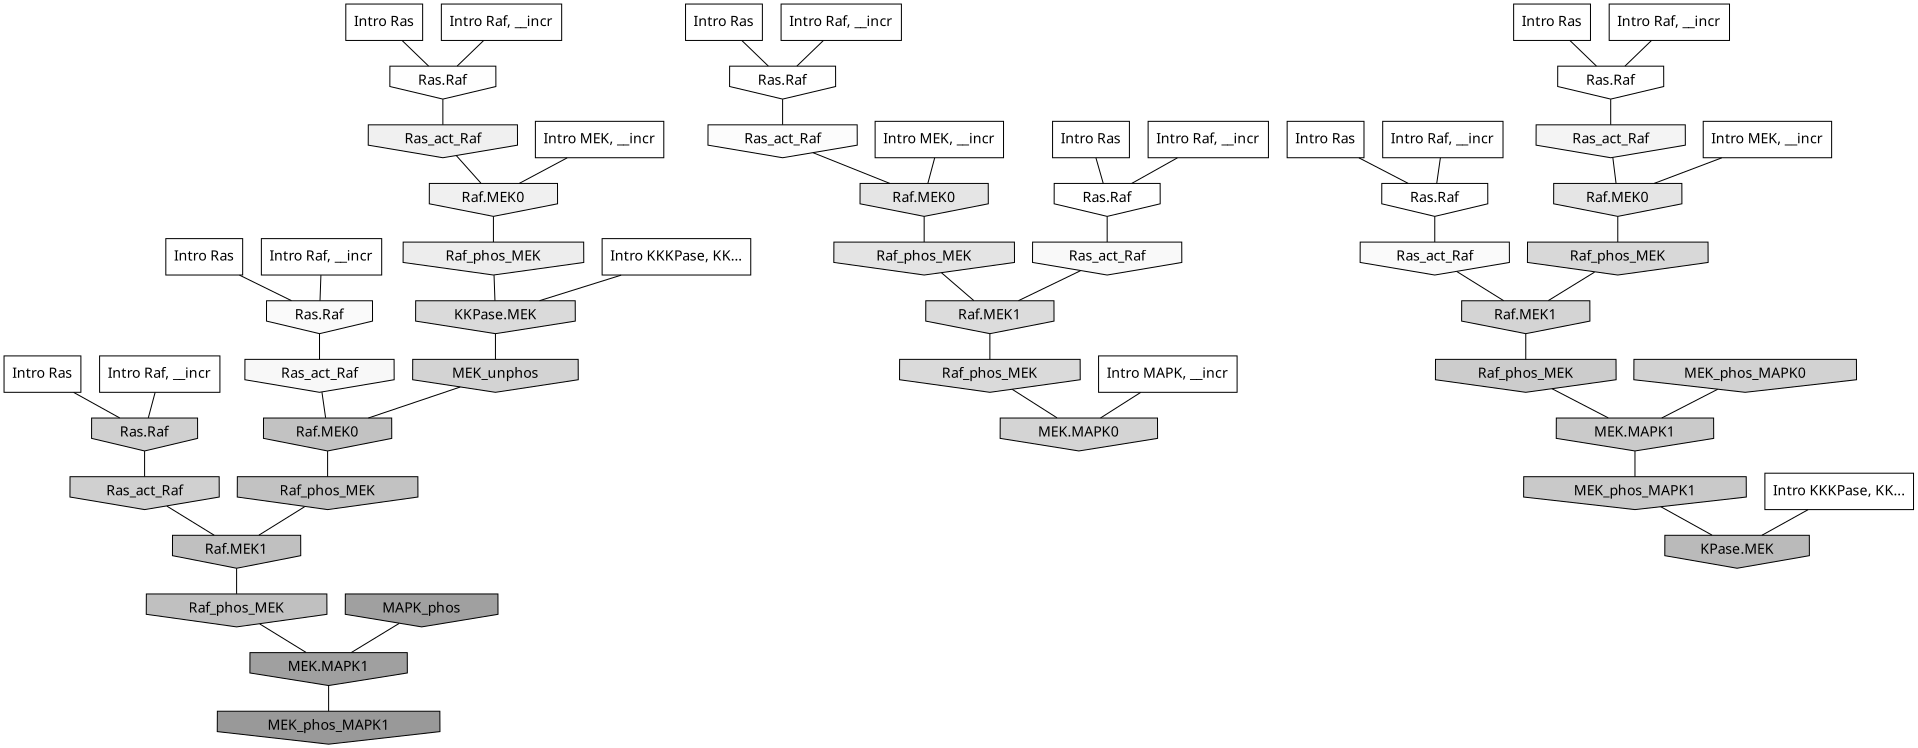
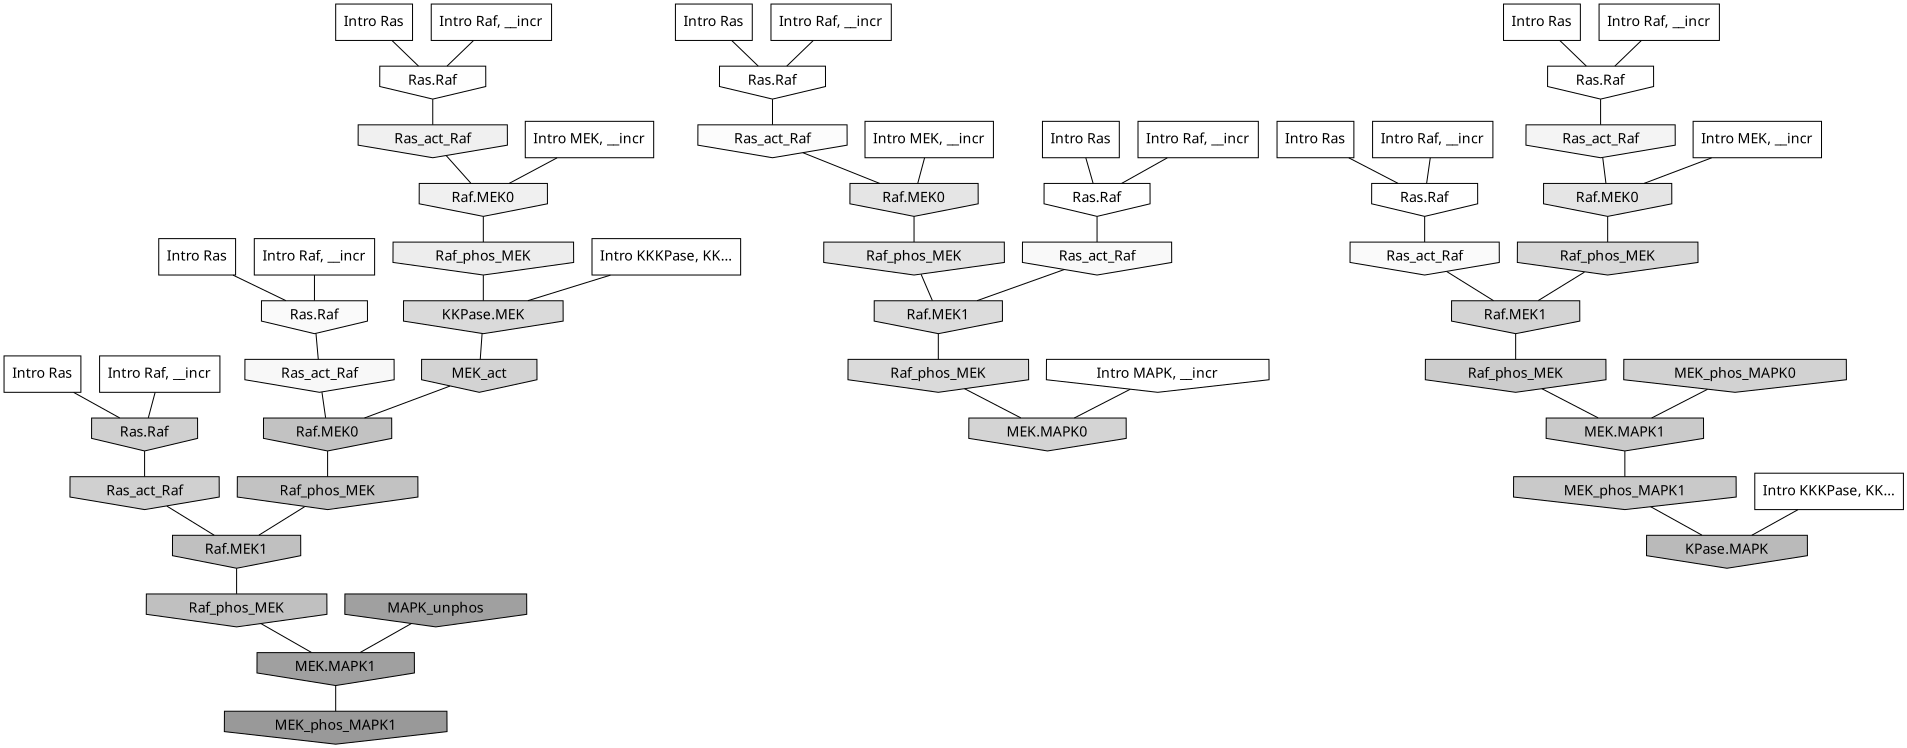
node "MEK_unphos": label "MEK_unphos" -> "MEK_act"
node "Intro MAPK, __incr": shape box -> invhouse
node "KPase.MEK": label "KPase.MEK" -> "KPase.MAPK"
node "MAPK_phos": label "MAPK_phos" -> "MAPK_unphos"
